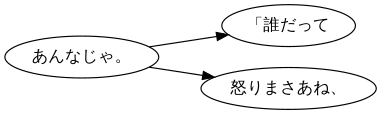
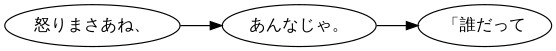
edge "あんなじゃ。" -> "怒りまさあね、": reversed
